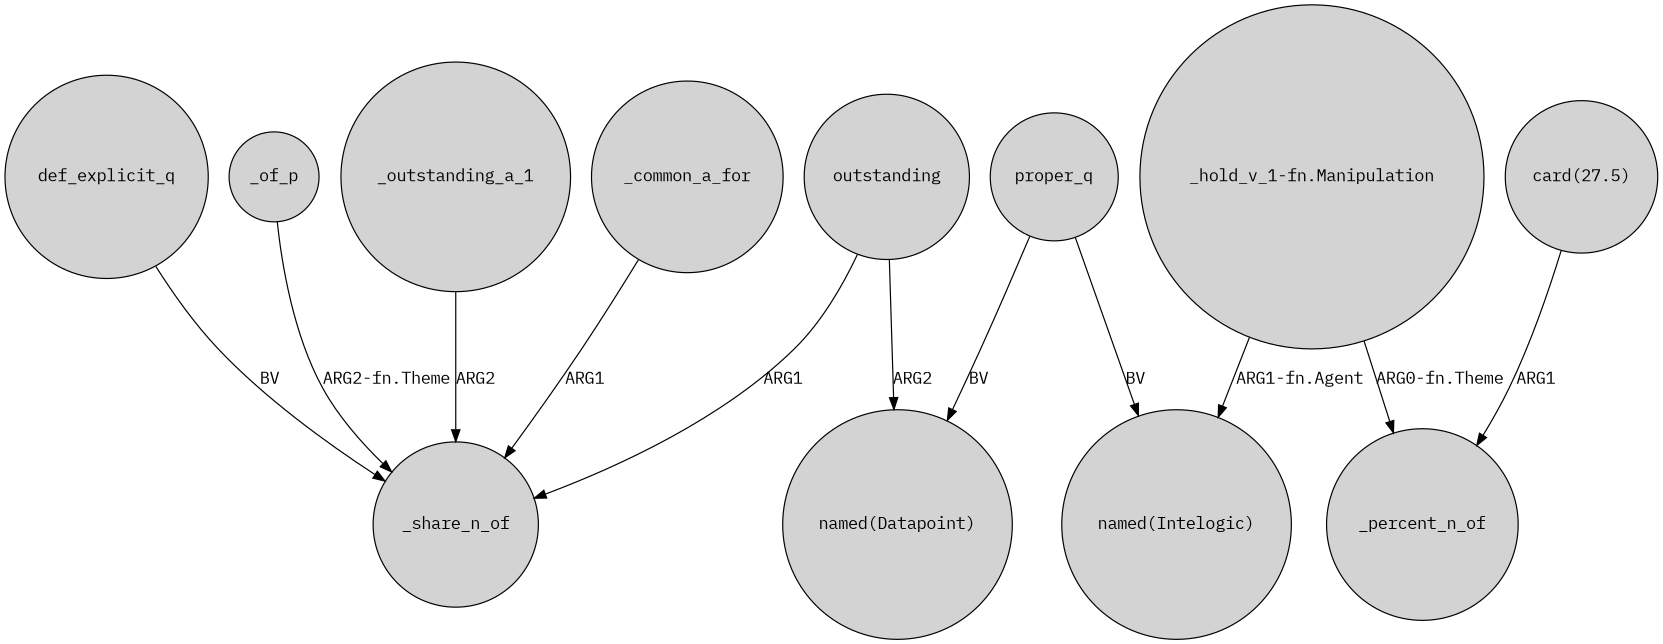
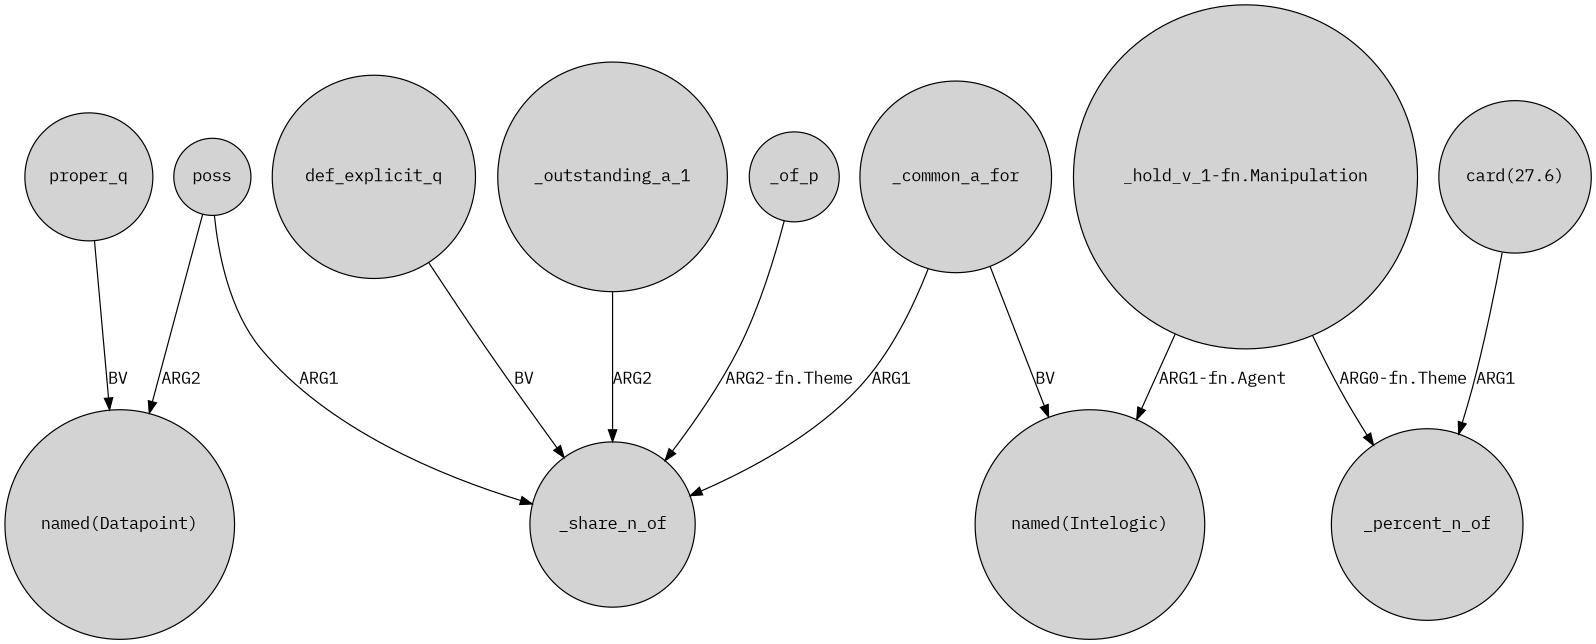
node "outstanding": label "outstanding" -> "poss"
node "card(27.5)": label "card(27.5)" -> "card(27.6)"
edge "proper_q" -> "named(Intelogic)": now "_common_a_for" -> "named(Intelogic)"
